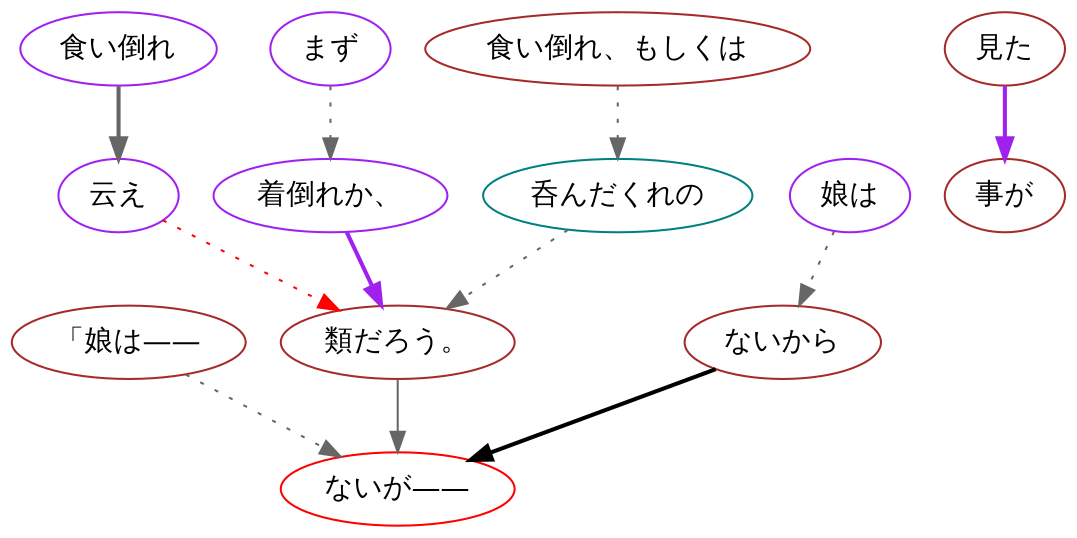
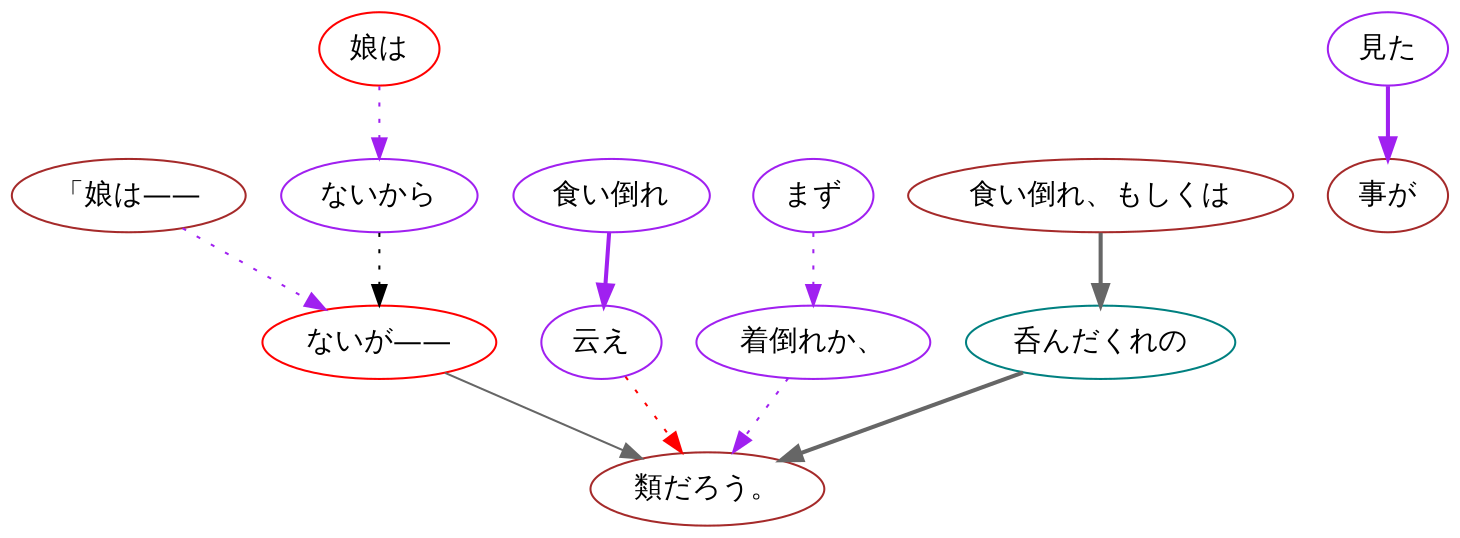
node "見た": color brown -> purple
edge "食い倒れ" -> "云え": color gray40 -> purple
edge "まず" -> "着倒れか、": color gray40 -> purple
edge "食い倒れ、もしくは" -> "呑んだくれの": style dotted -> bold
node "娘は": color purple -> red
edge "着倒れか、" -> "類だろう。": style bold -> dotted
edge "娘は" -> "ないから": color gray40 -> purple
edge "呑んだくれの" -> "類だろう。": style dotted -> bold
node "ないから": color brown -> purple
edge "類だろう。" -> "ないが——": reversed
edge "「娘は——" -> "ないが——": color gray40 -> purple
edge "ないから" -> "ないが——": style bold -> dotted
